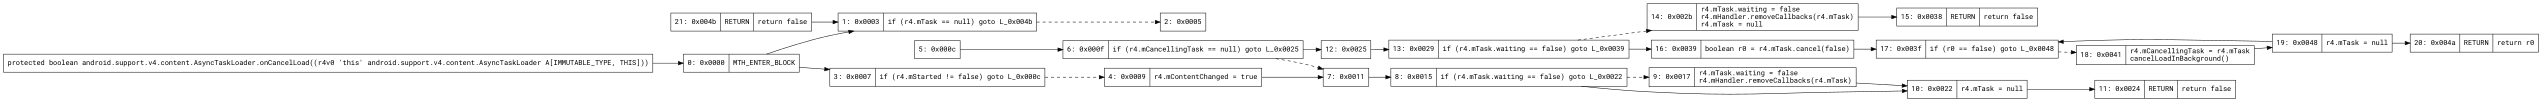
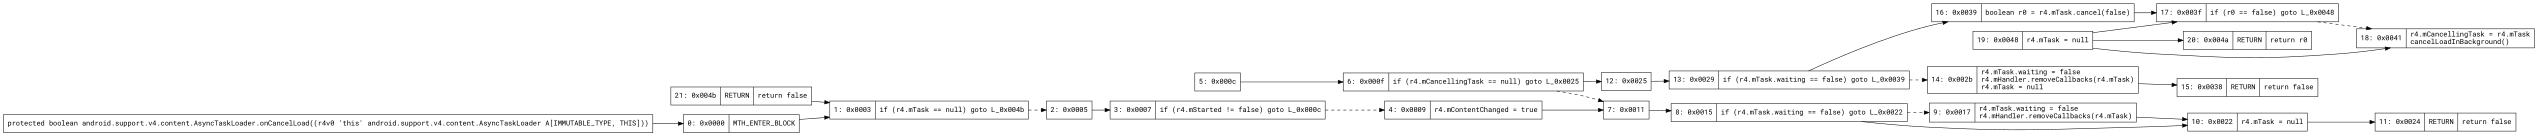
edge "18: 0x0041" -> "19: 0x0048": reversed
edge "0: 0x0000" -> "3: 0x0007": now "2: 0x0005" -> "3: 0x0007"
